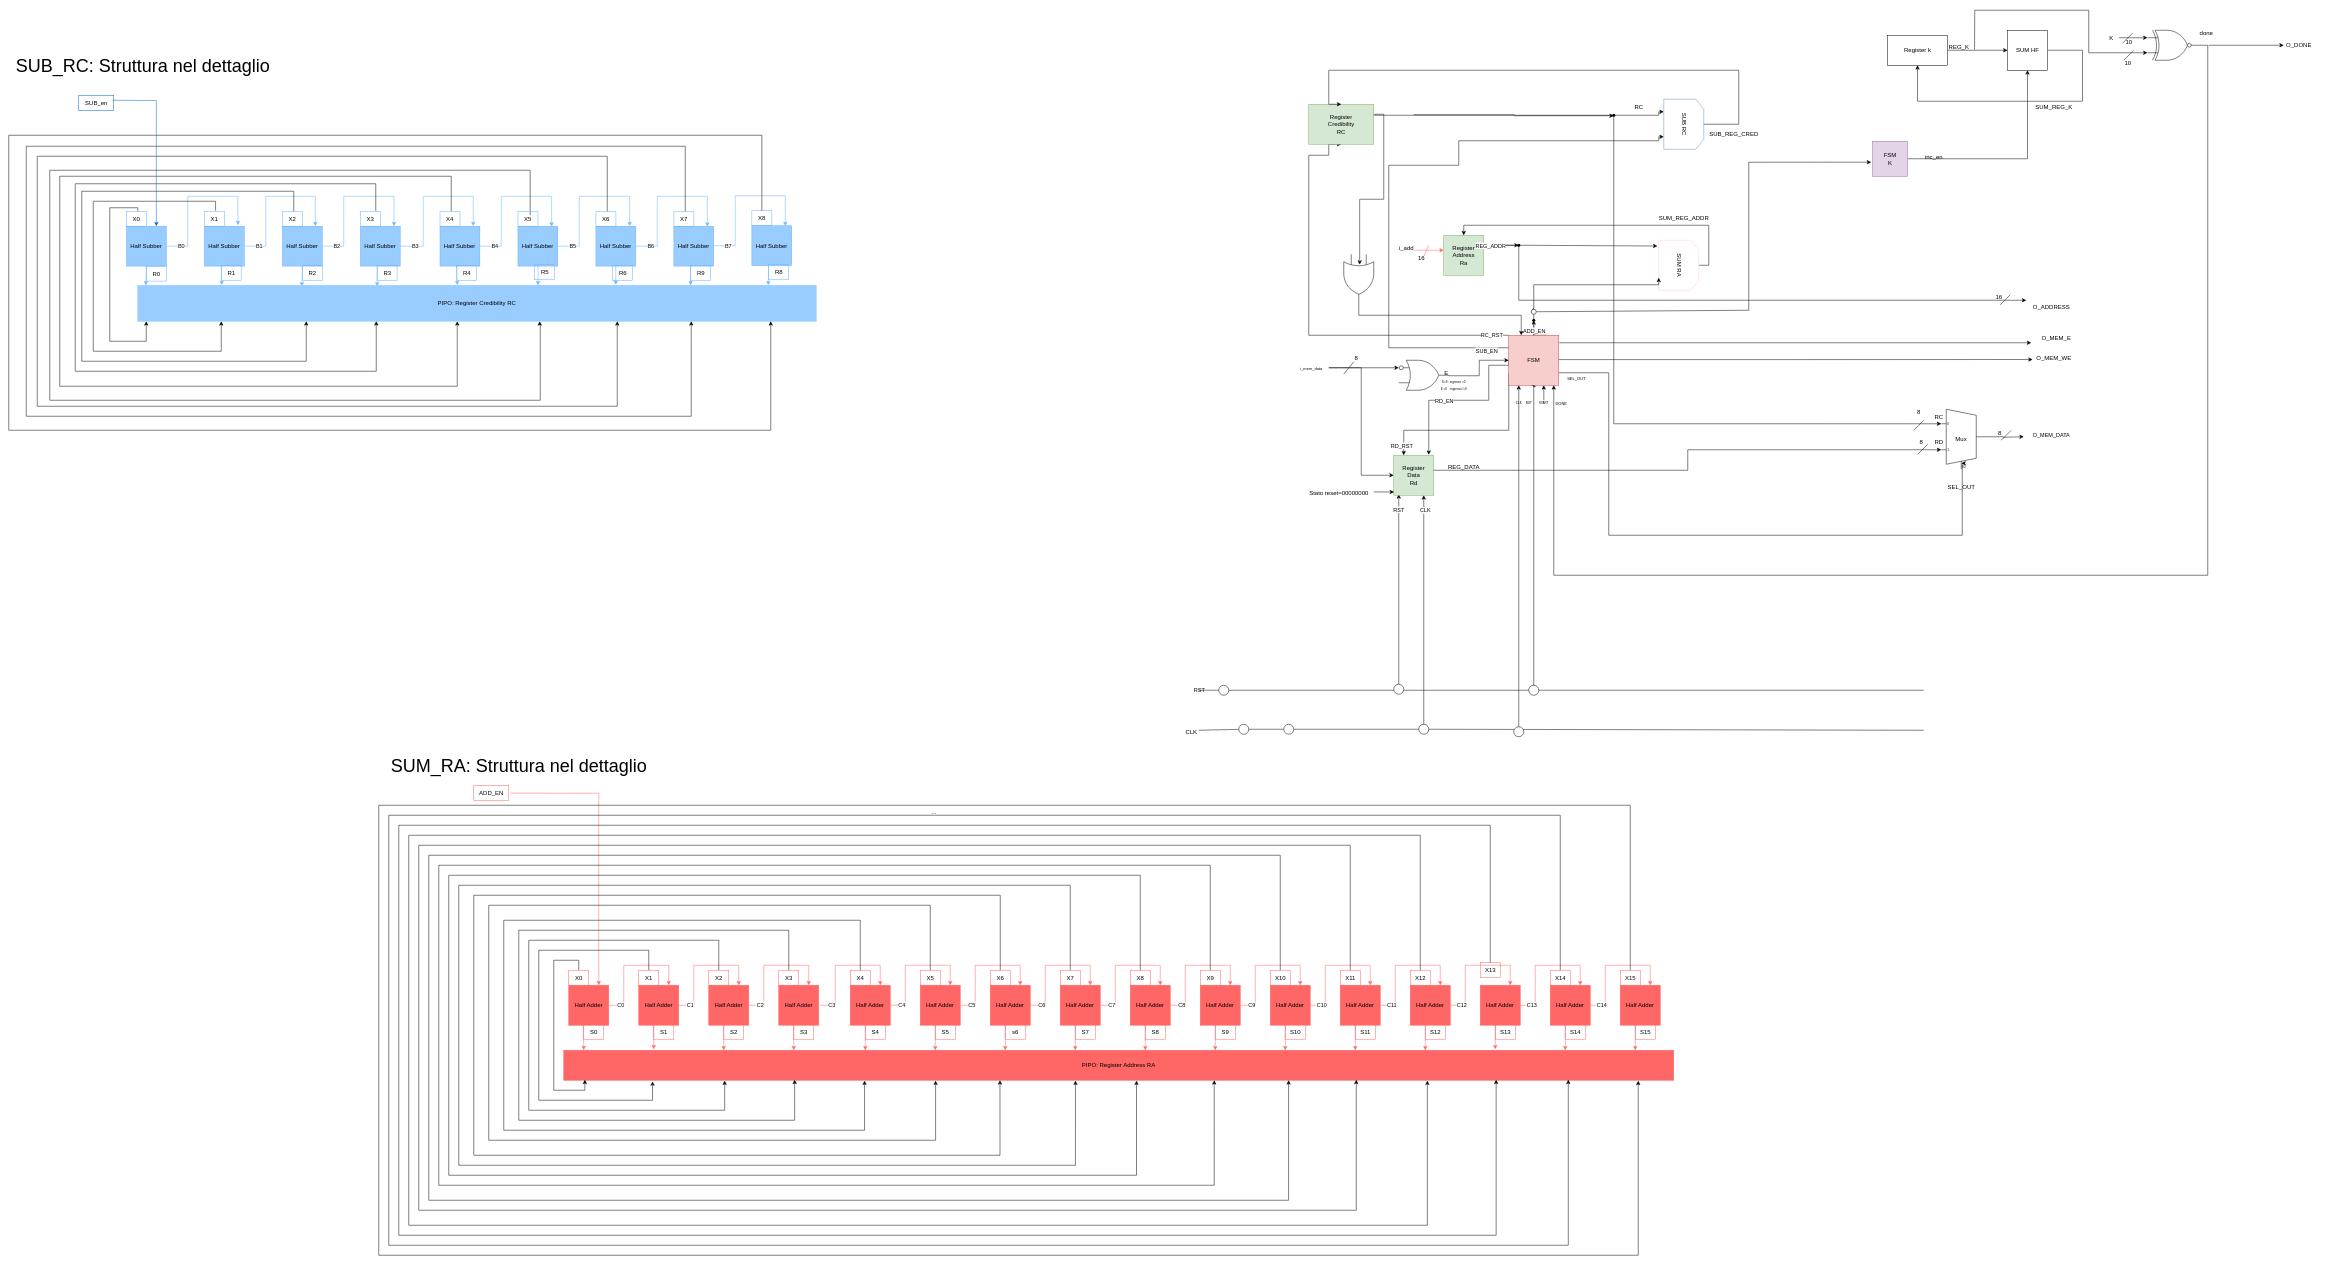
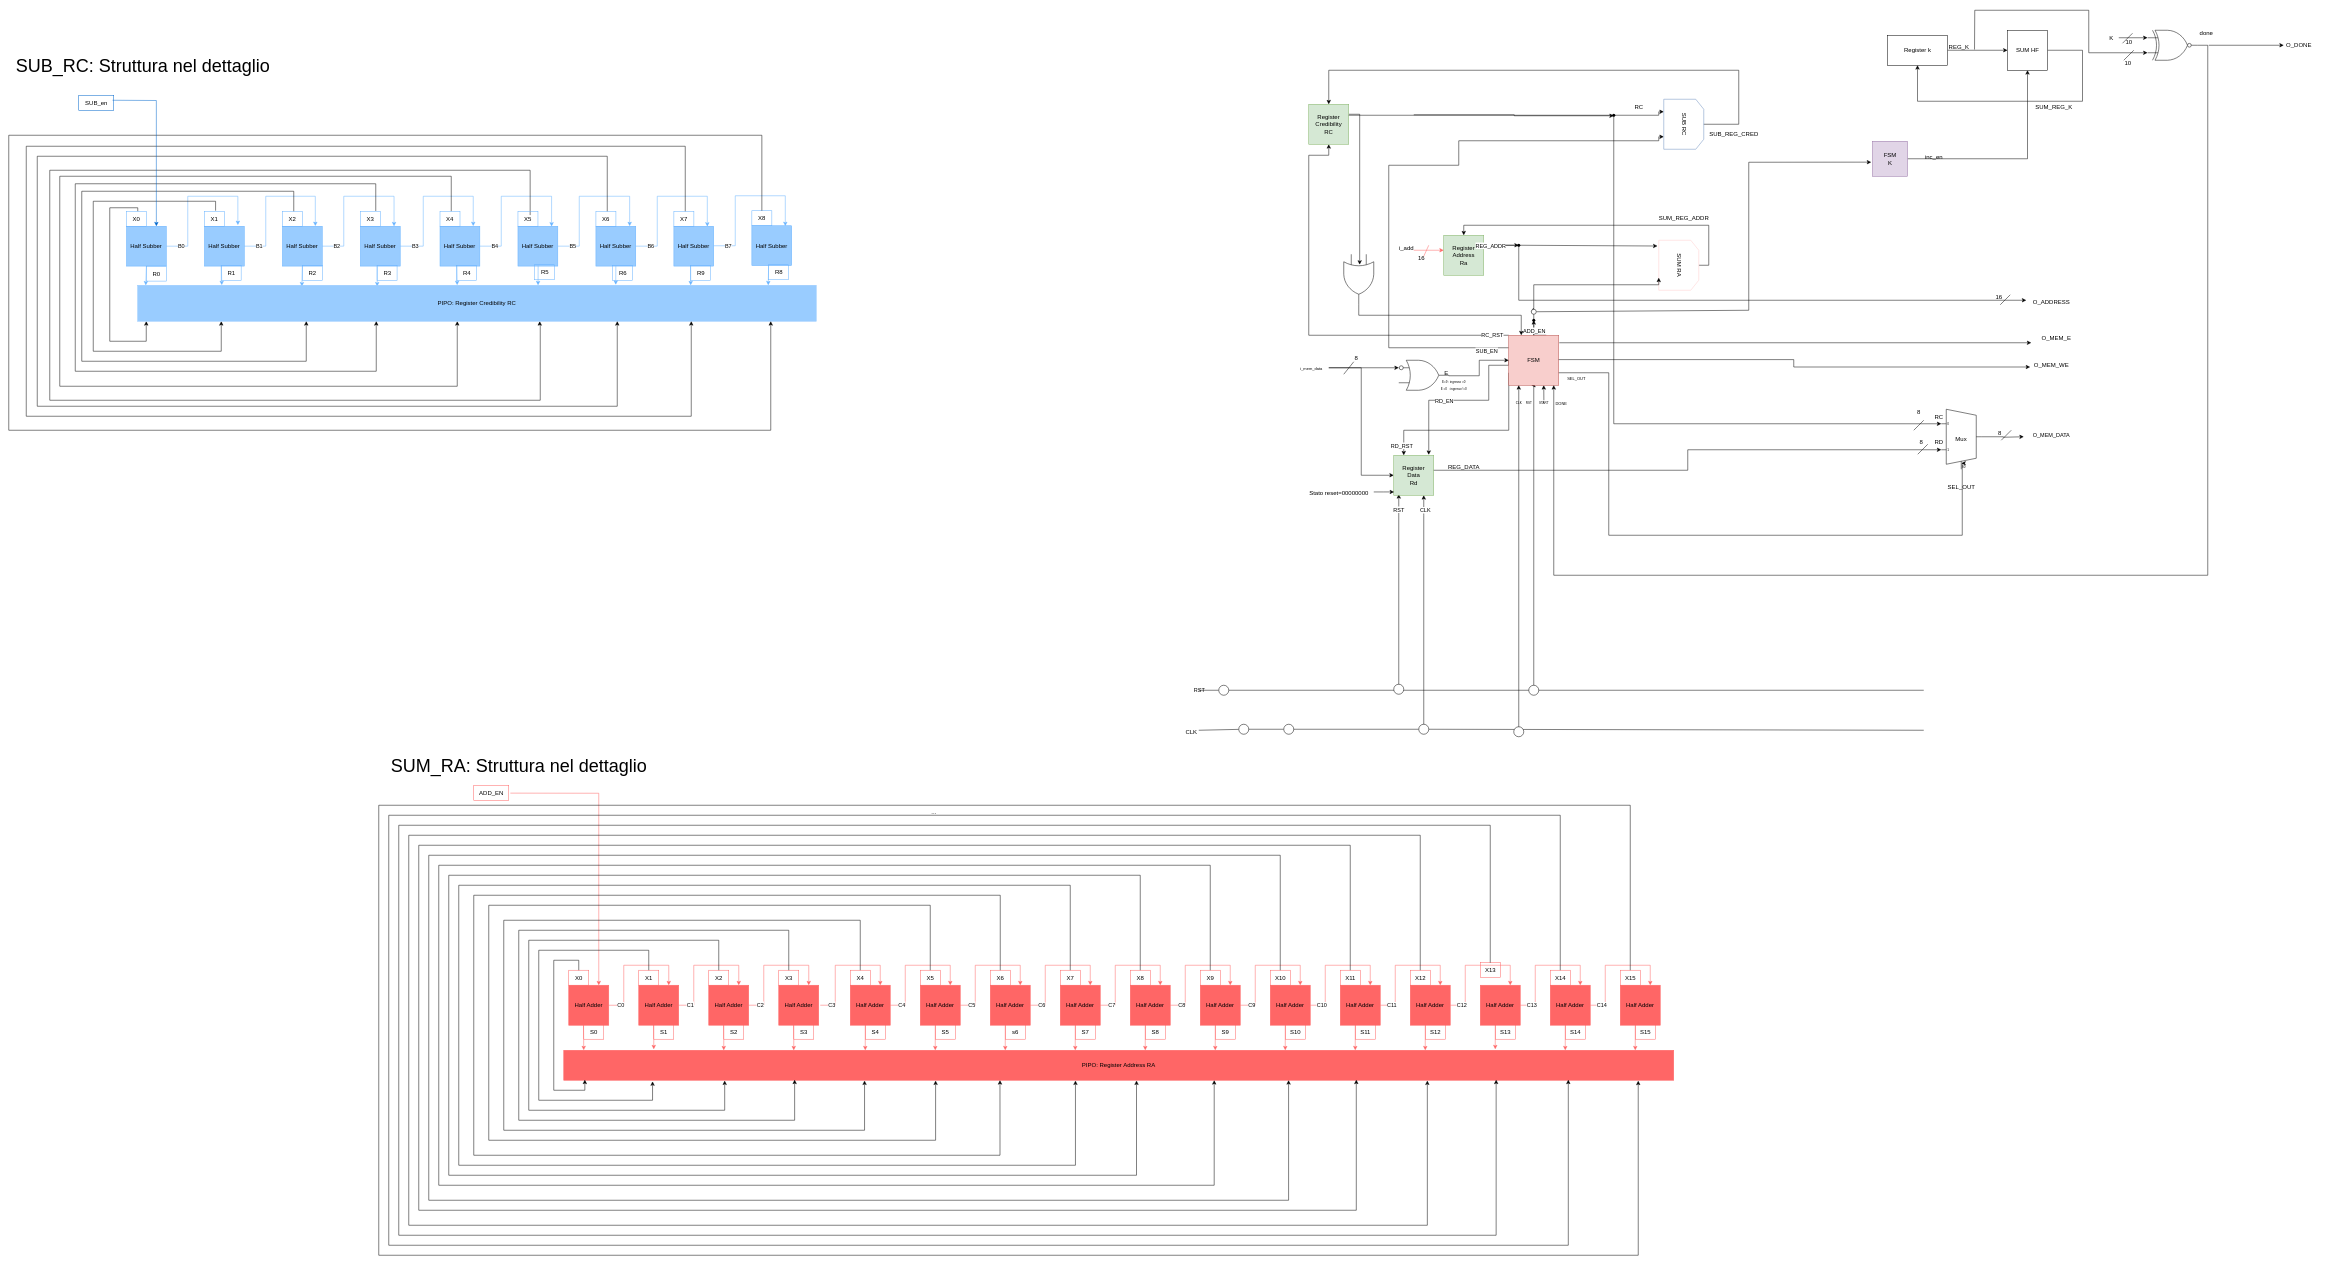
node "Register Credibility RC": size 65x40 -> 40x40
node "O_ADDRESS": moved (2051, 307) -> (2051, 302)
node "O_MEM_WE": moved (2054, 358) -> (2051, 365)
